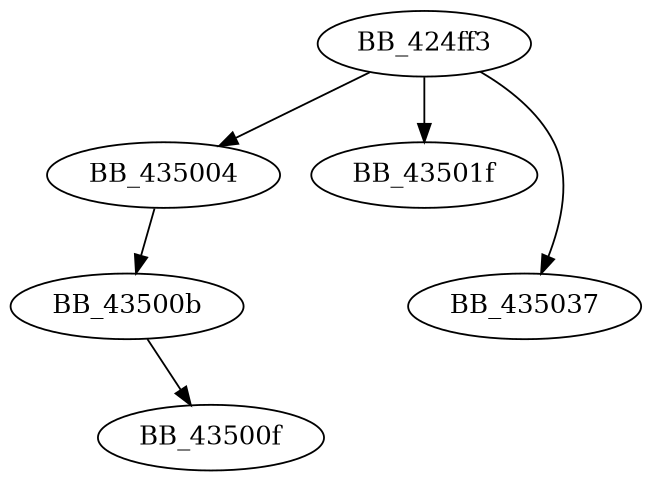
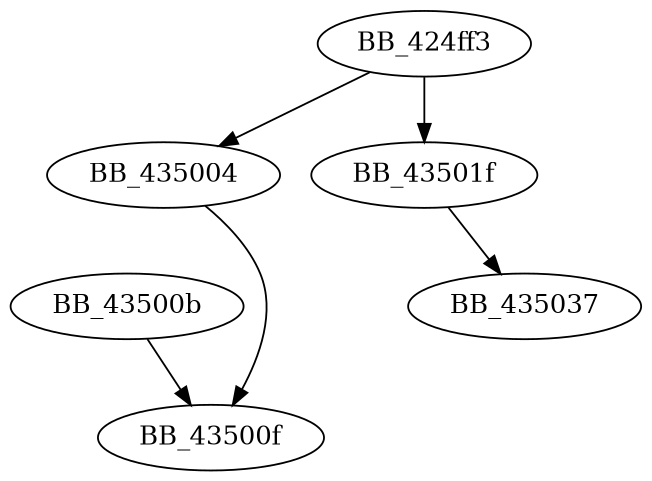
edge "BB_424ff3" -> "BB_435037": now "BB_43501f" -> "BB_435037"
edge "BB_435004" -> "BB_43500b": now "BB_435004" -> "BB_43500f"
